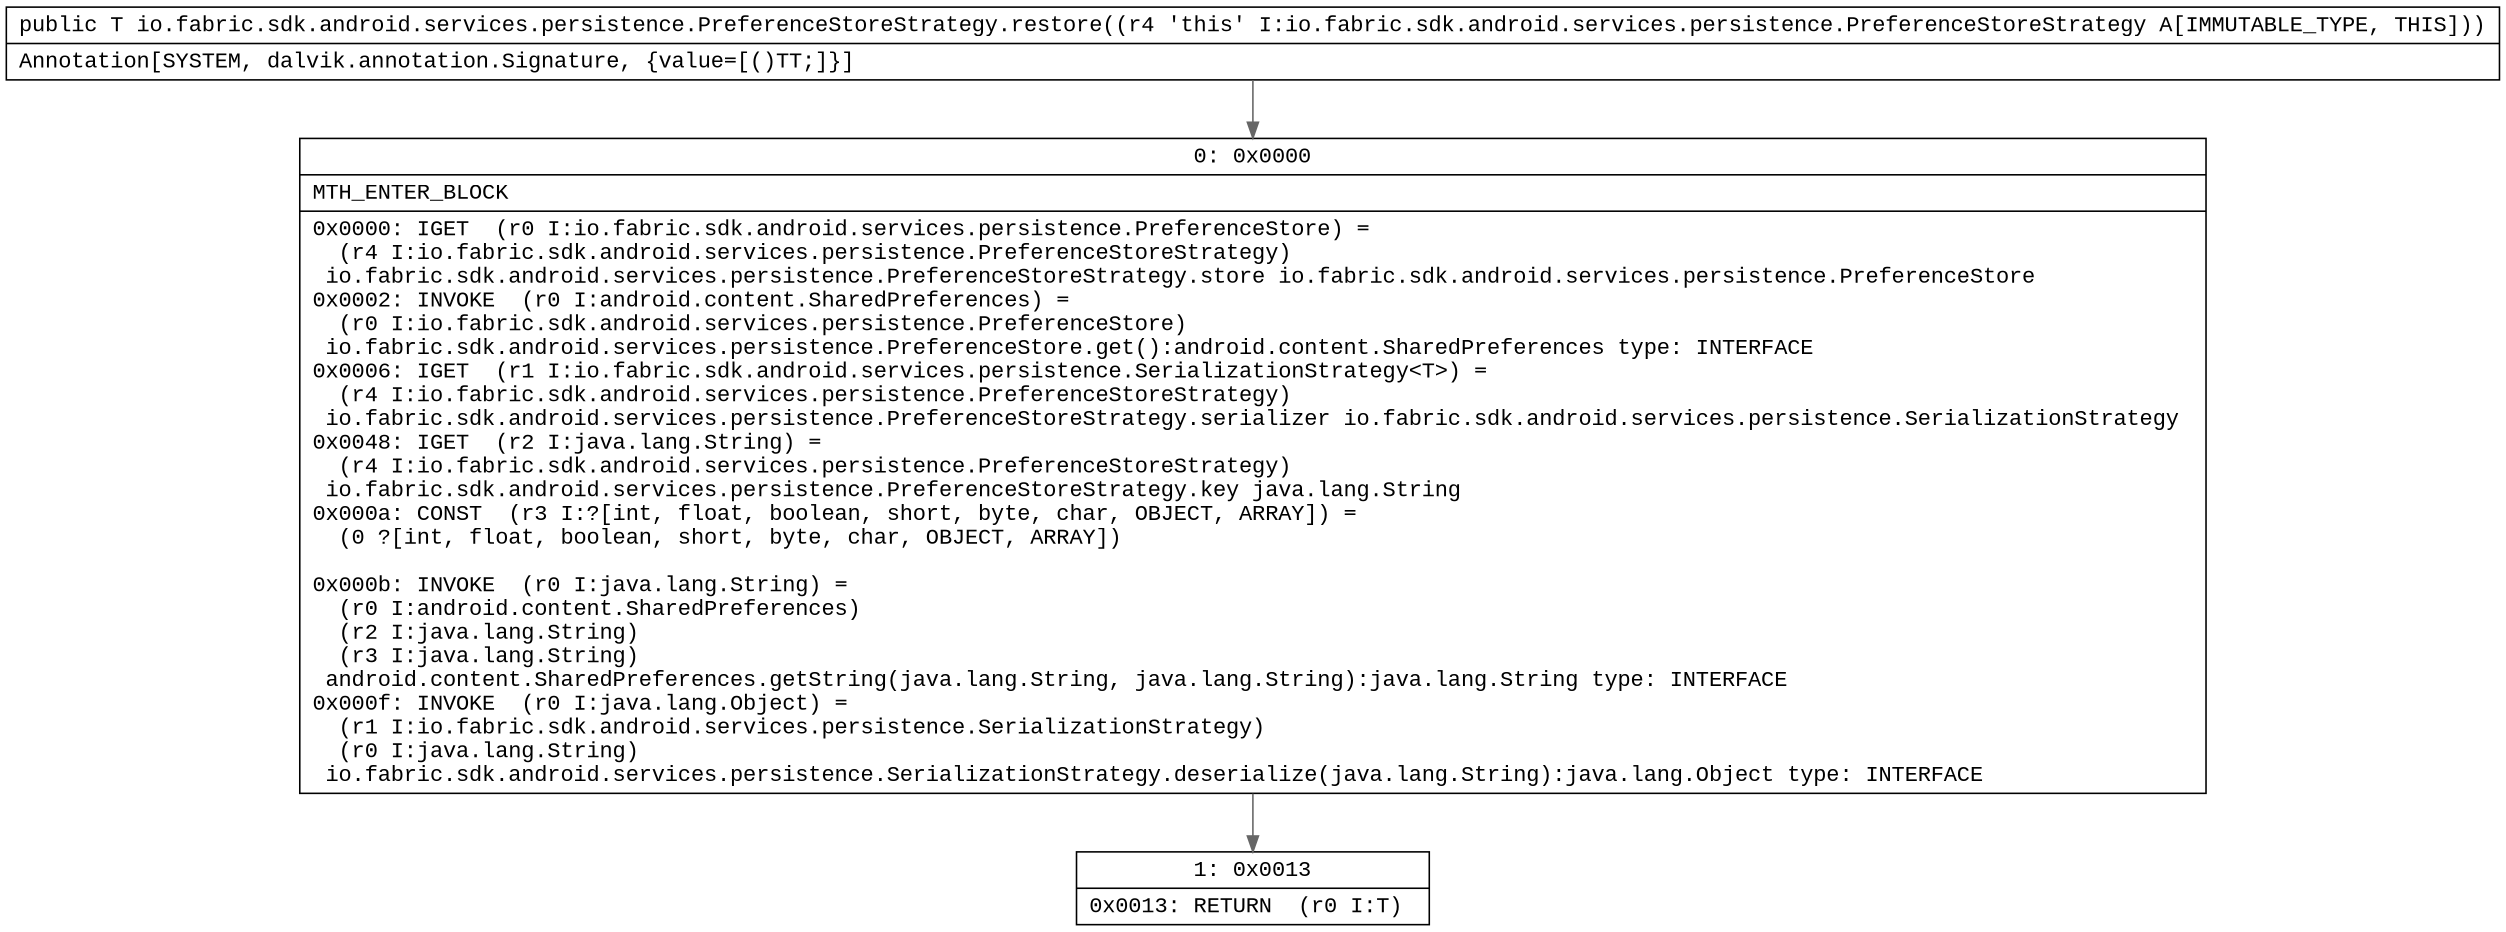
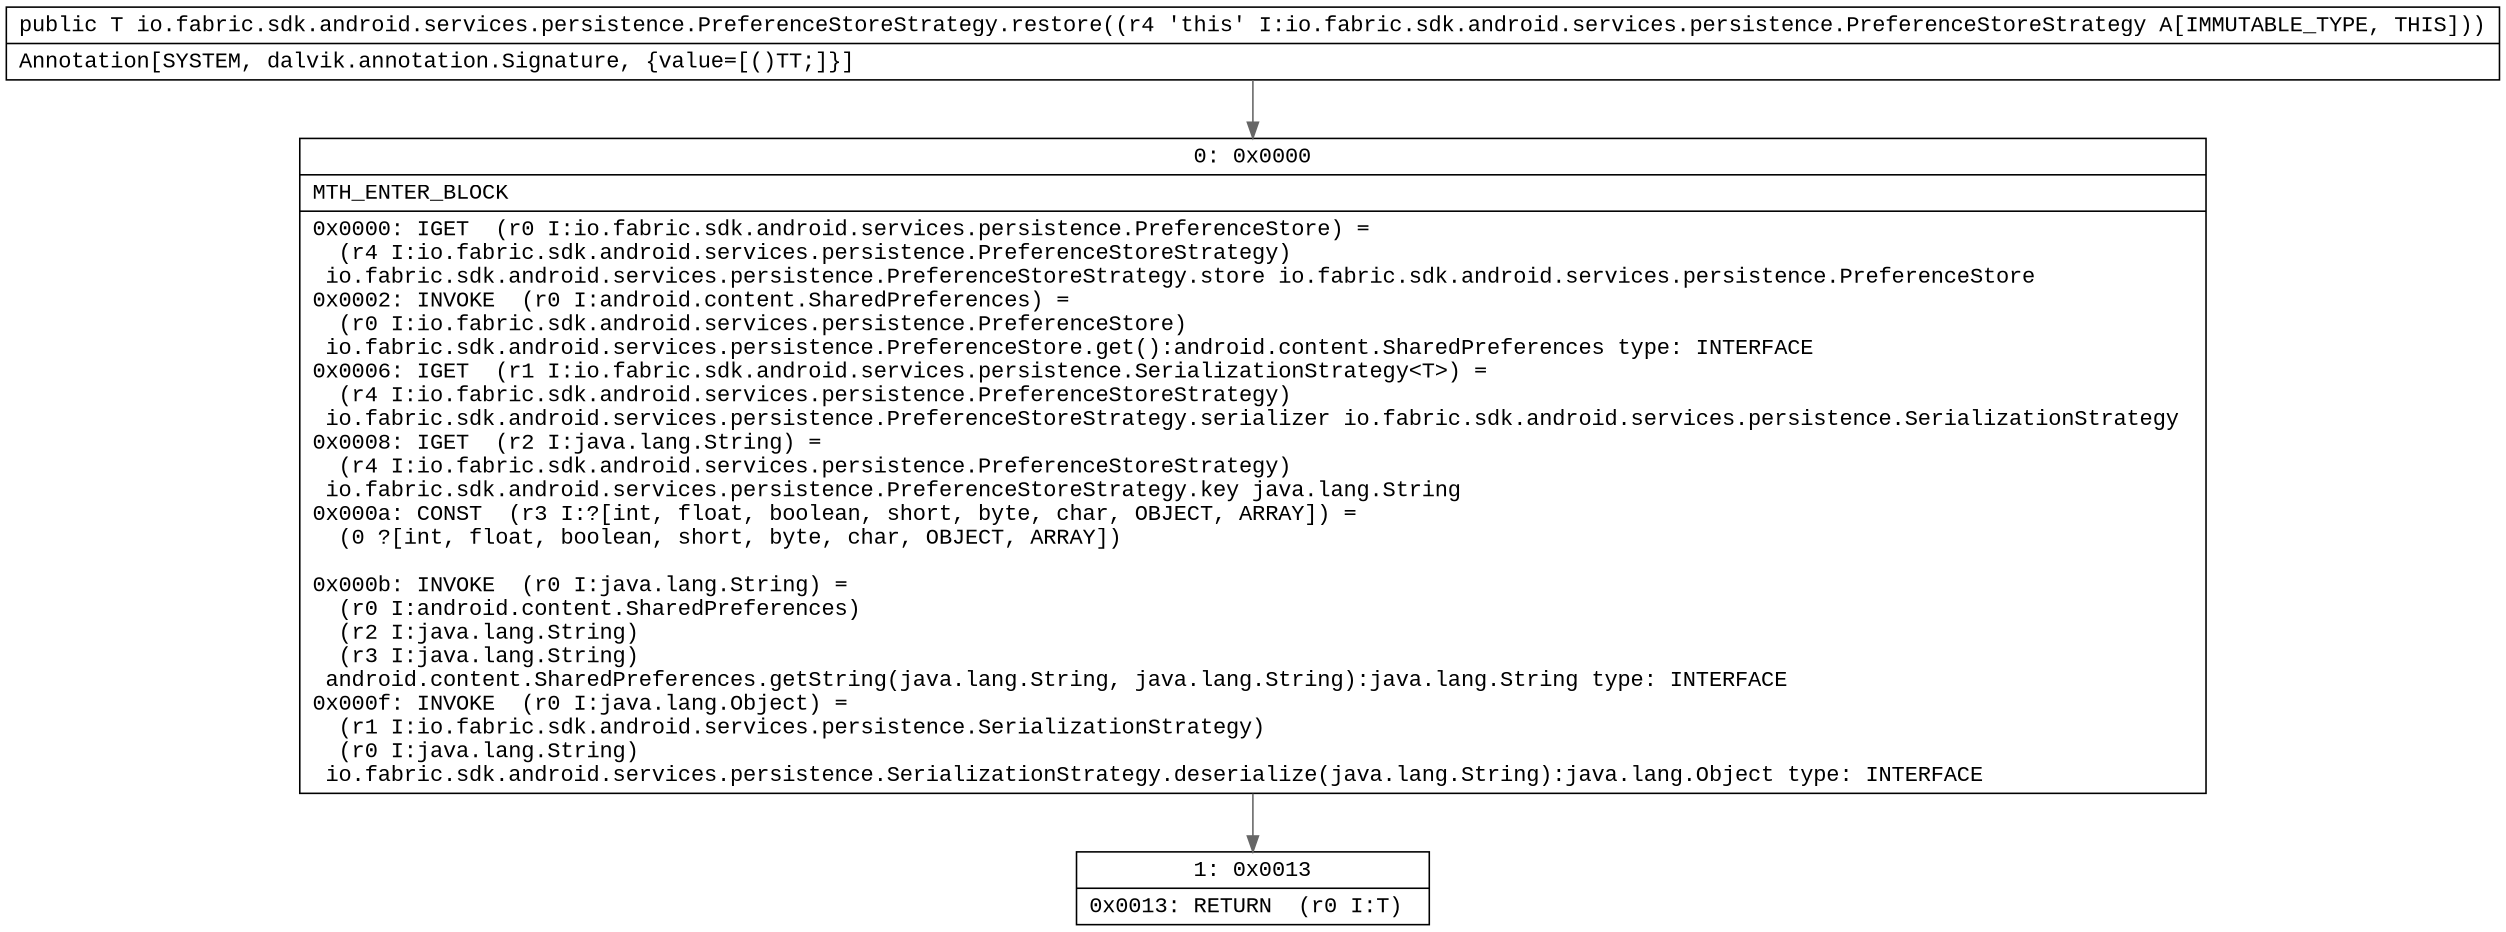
node "0: 0x0000": text "0x0048: IGET  (r2 I:java.lang.String) =" -> "0x0008: IGET  (r2 I:java.lang.String) ="
